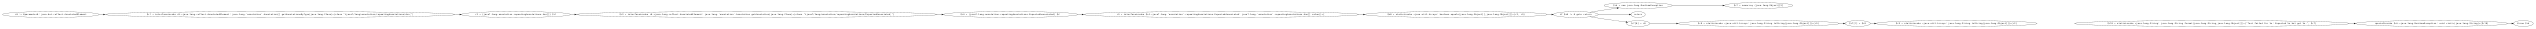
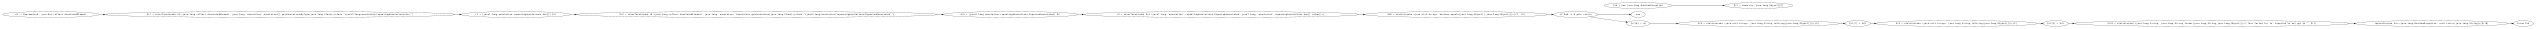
edge "if $z0 != 0 goto return" -> "$r6 = new java.lang.RuntimeException": removed
node "return": label "return" -> "new"
node "$r7[2] = $r9": added
